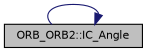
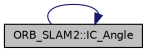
node "ORB_ORB2::IC_Angle": label "ORB_ORB2::IC_Angle" -> "ORB_SLAM2::IC_Angle"
